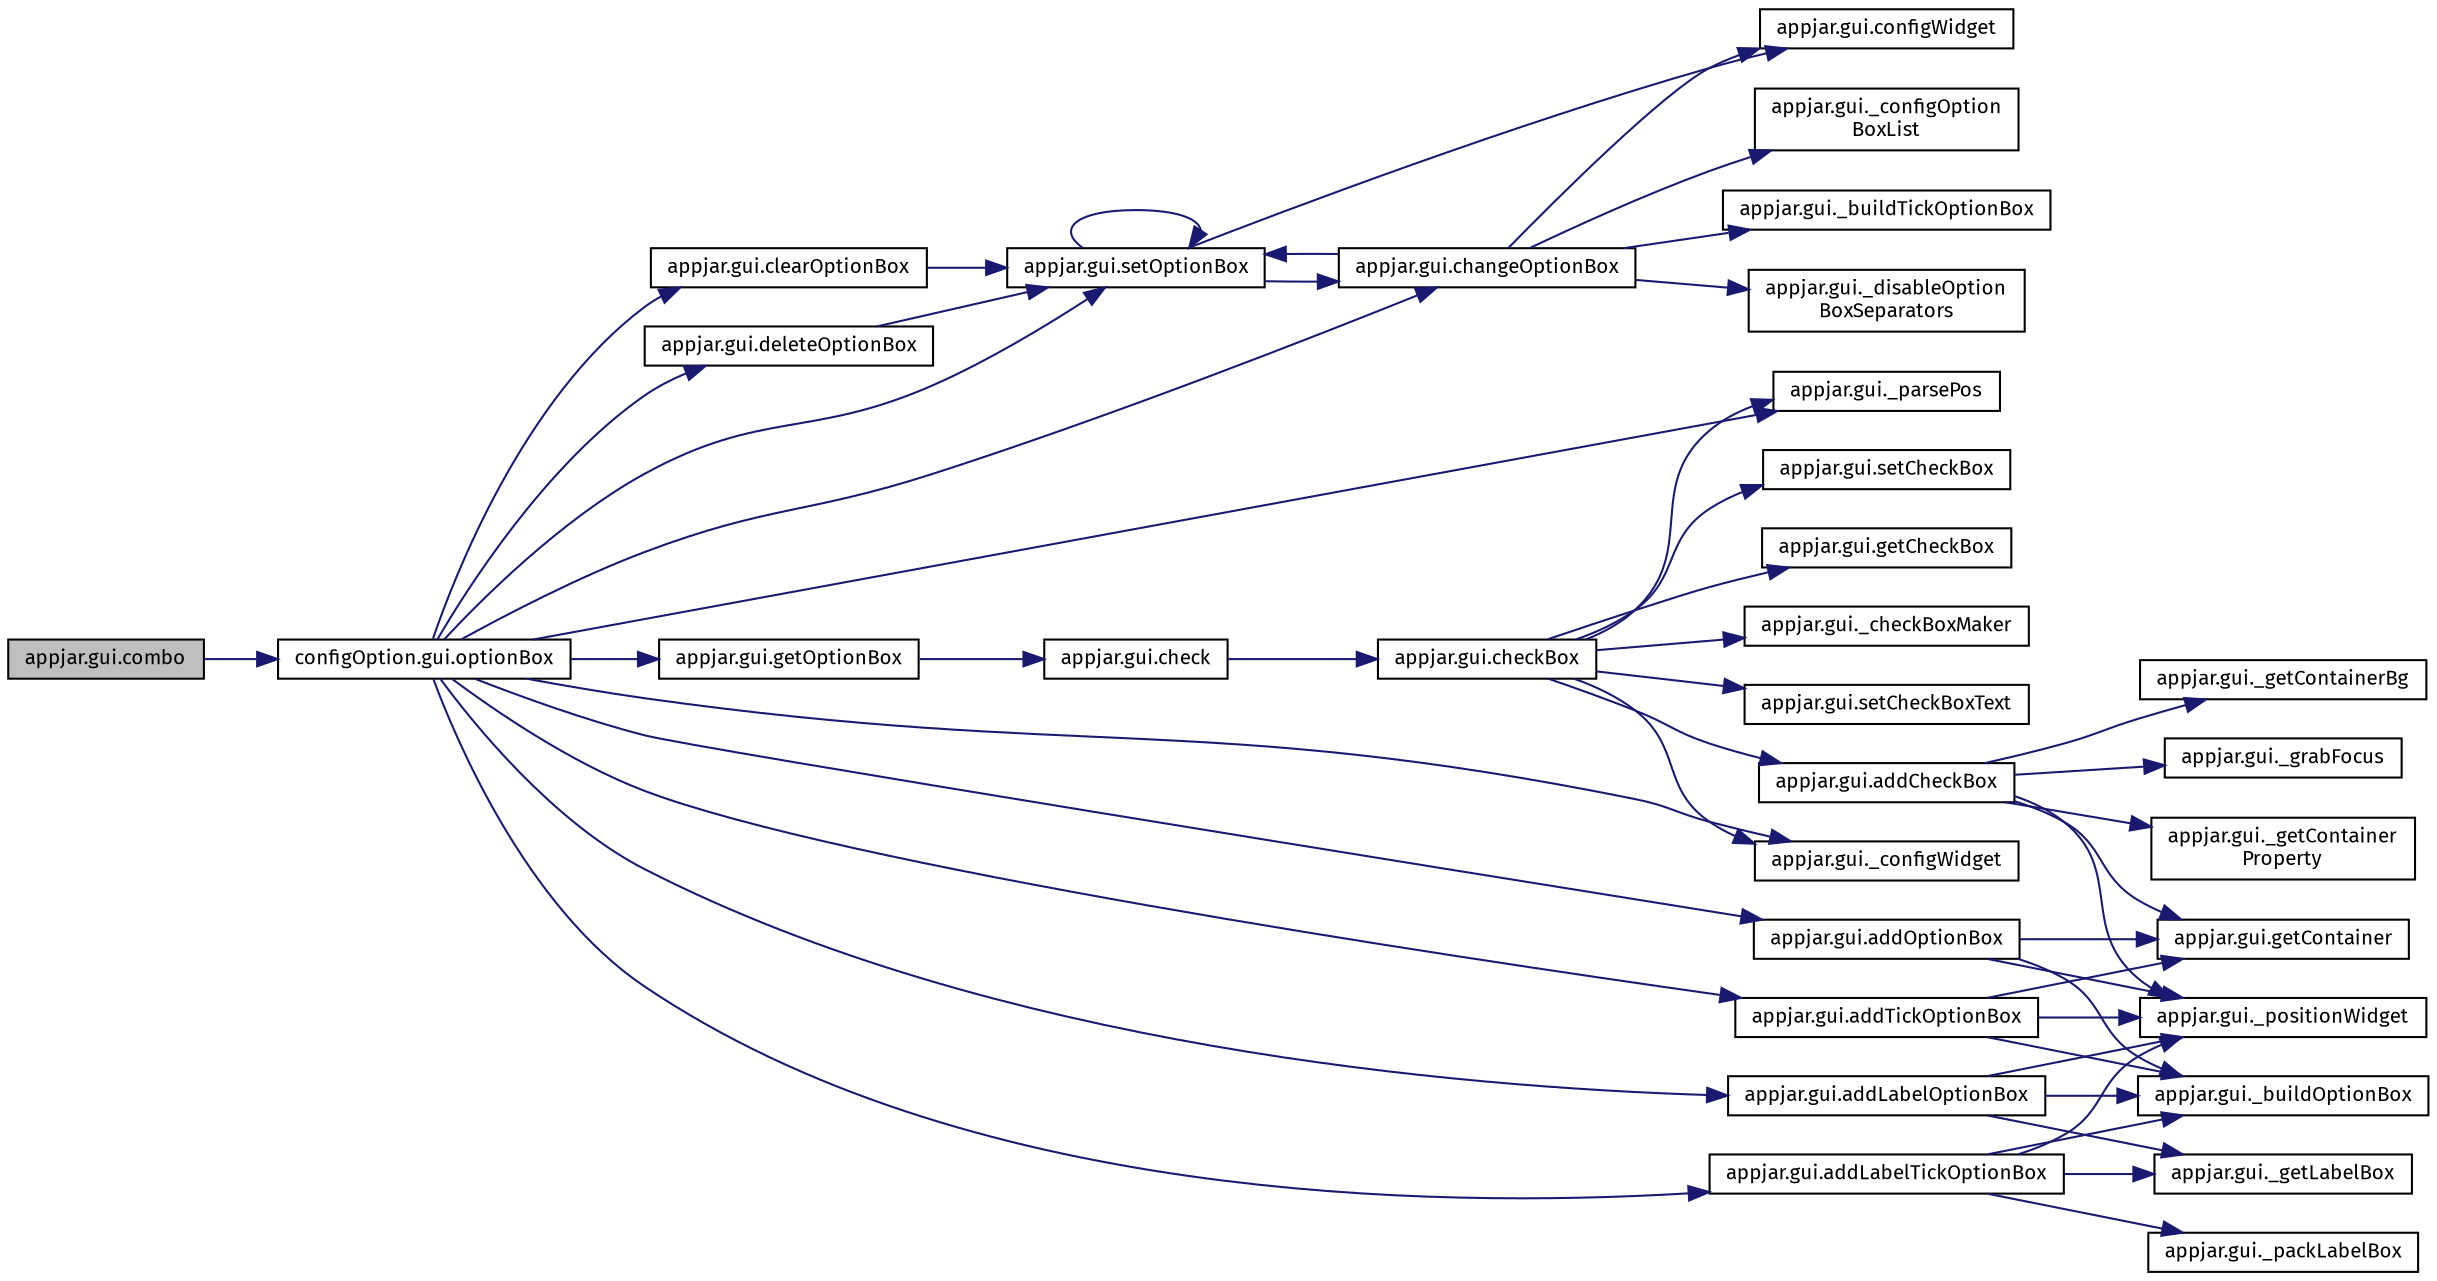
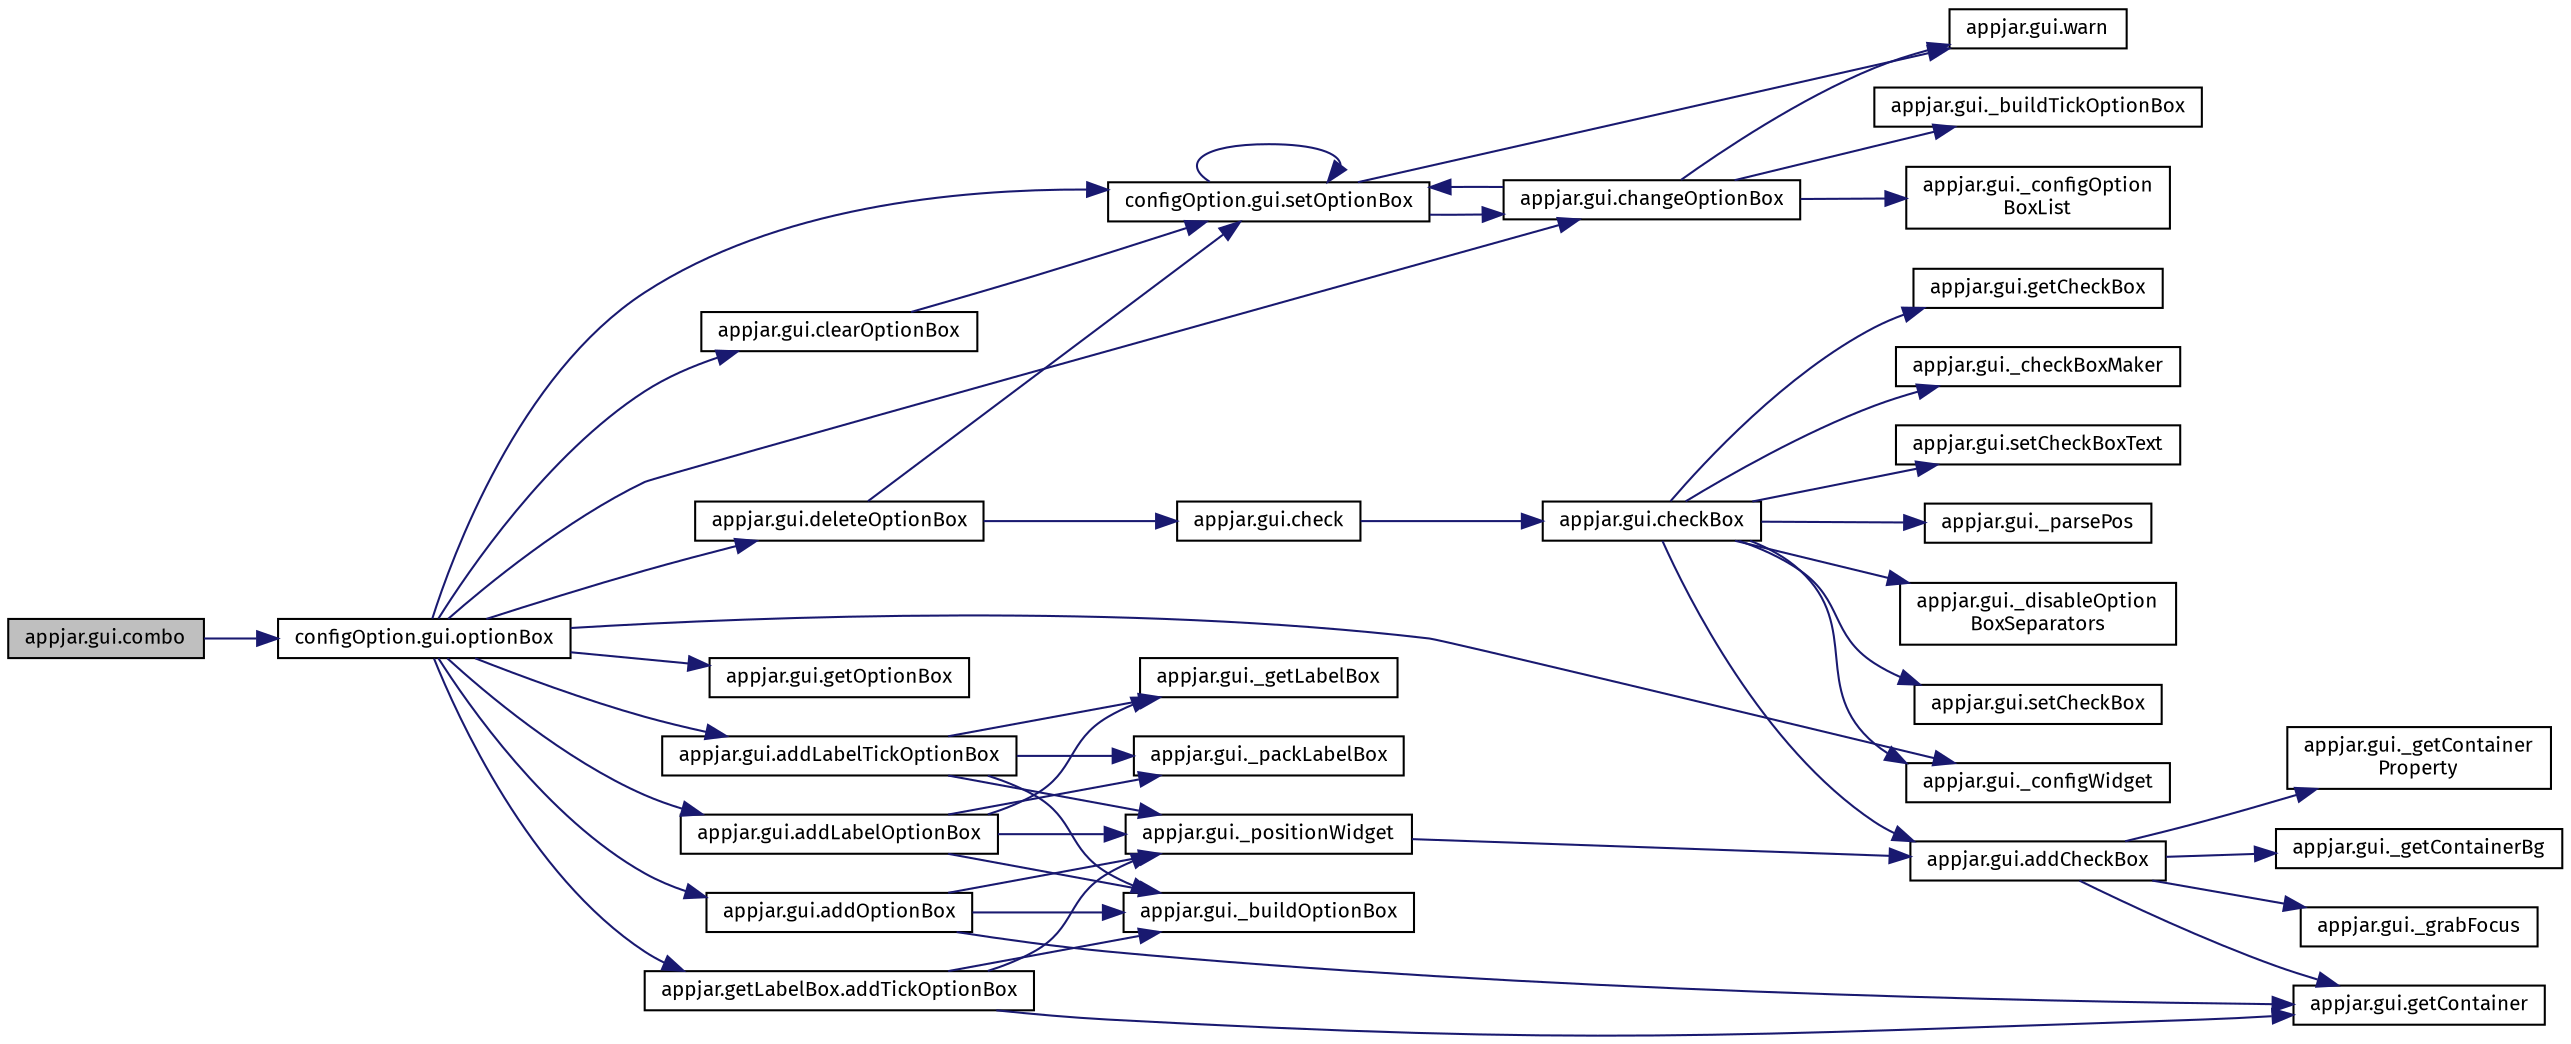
node "appjar.gui.configWidget": label "appjar.gui.configWidget" -> "appjar.gui.warn"
node "appjar.gui.setOptionBox": label "appjar.gui.setOptionBox" -> "configOption.gui.setOptionBox"
edge "appjar.gui.changeOptionBox" -> "appjar.gui._disableOption BoxSeparators": now "appjar.gui.checkBox" -> "appjar.gui._disableOption BoxSeparators"
edge "configOption.gui.optionBox" -> "appjar.gui._parsePos": removed
edge "appjar.gui.getOptionBox" -> "appjar.gui.check": now "appjar.gui.deleteOptionBox" -> "appjar.gui.check"
edge "appjar.gui.addLabelOptionBox" -> "appjar.gui._packLabelBox": added
edge "appjar.gui.addCheckBox" -> "appjar.gui._positionWidget": reversed
node "appjar.gui.addTickOptionBox": label "appjar.gui.addTickOptionBox" -> "appjar.getLabelBox.addTickOptionBox"
